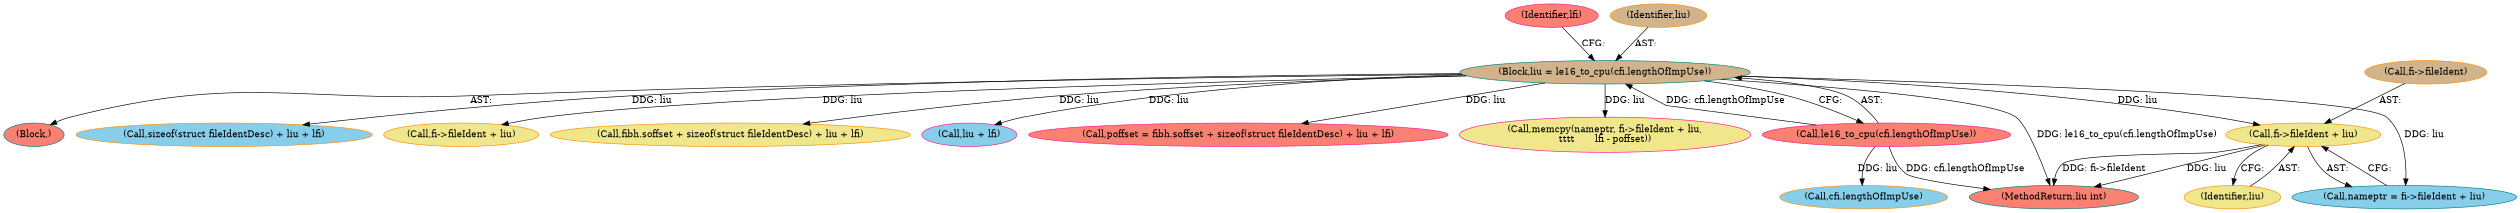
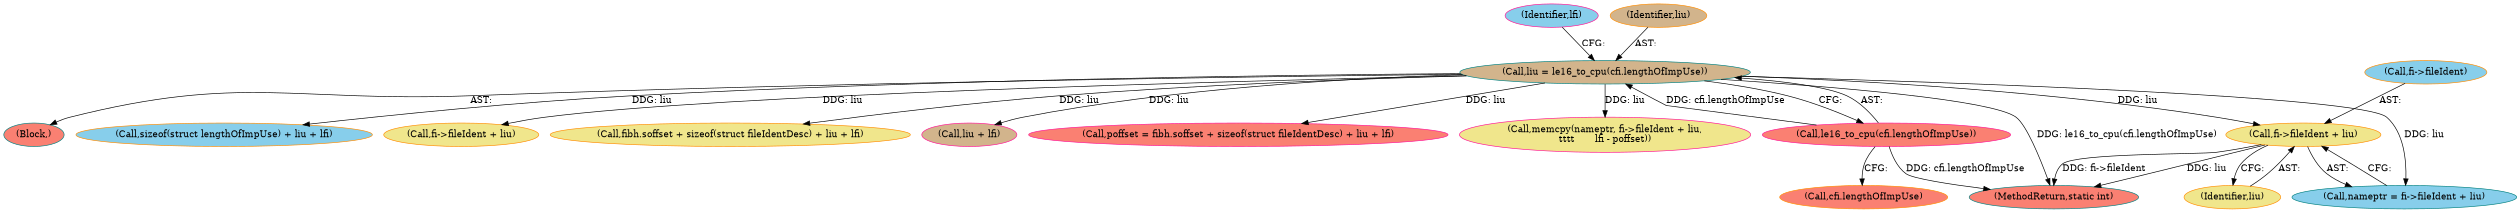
node "(Identifier,lfi)": fillcolor salmon -> skyblue
node "(Block,liu = le16_to_cpu(cfi.lengthOfImpUse))": label "(Block,liu = le16_to_cpu(cfi.lengthOfImpUse))" -> "(Call,liu = le16_to_cpu(cfi.lengthOfImpUse))"
node "(Call,fi->fileIdent)": fillcolor tan -> skyblue
node "(Call,sizeof(struct fileIdentDesc) + liu + lfi)": label "(Call,sizeof(struct fileIdentDesc) + liu + lfi)" -> "(Call,sizeof(struct lengthOfImpUse) + liu + lfi)"
node "(Call,liu + lfi)": fillcolor skyblue -> tan
edge "(Call,le16_to_cpu(cfi.lengthOfImpUse))" -> "(Call,cfi.lengthOfImpUse)": label "DDG: liu" -> "CFG: "
node "(Call,cfi.lengthOfImpUse)": fillcolor skyblue -> salmon
node "(MethodReturn,liu int)": label "(MethodReturn,liu int)" -> "(MethodReturn,static int)"
